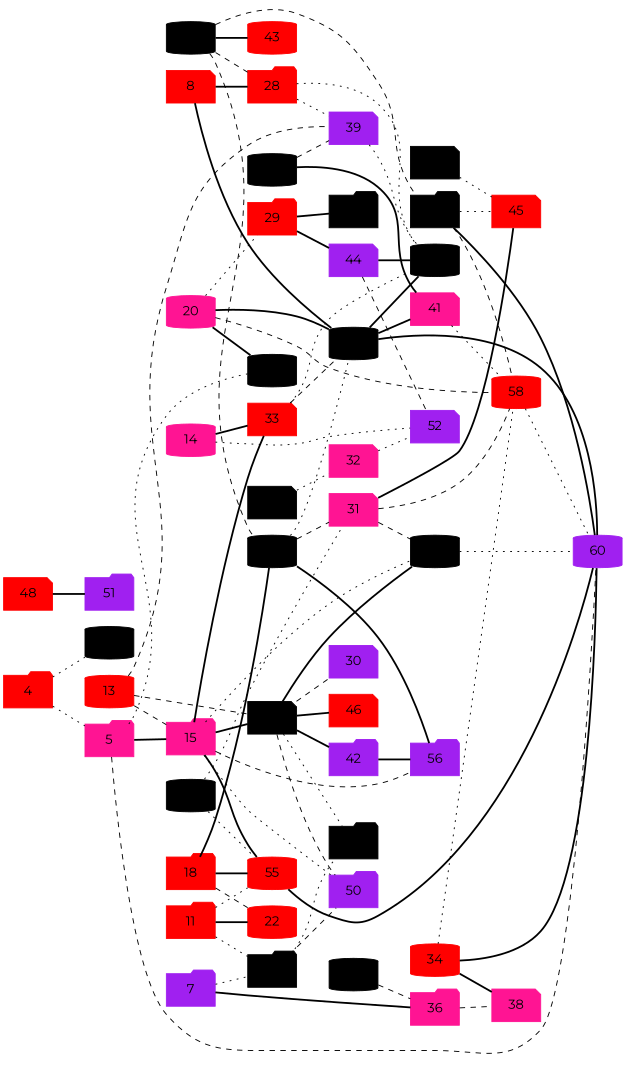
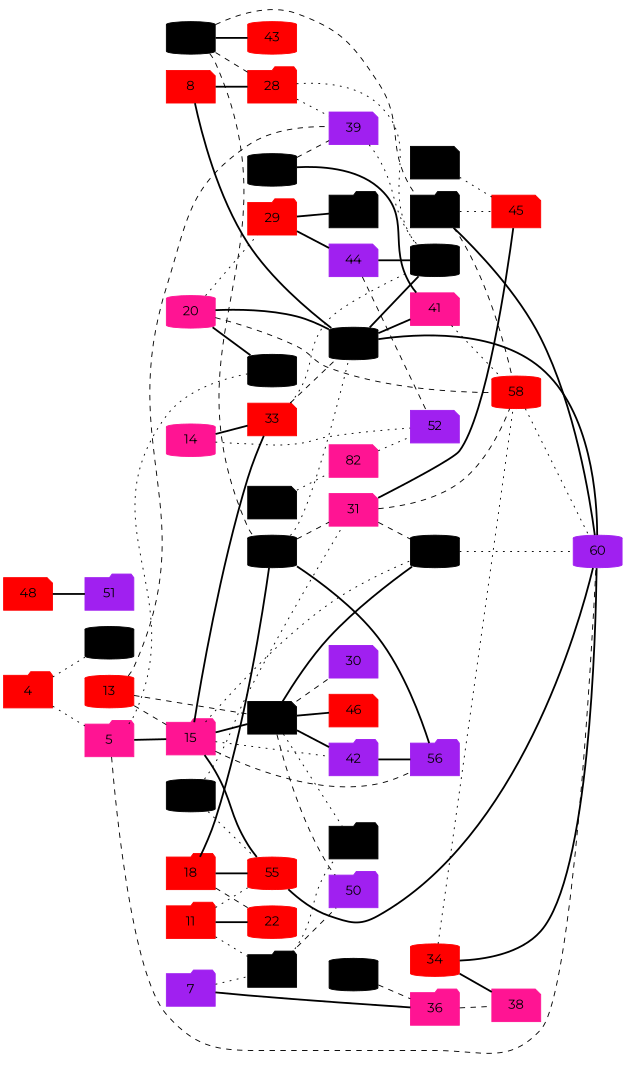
node "32": label "32" -> "82"
edge "15" -- "50": now "15" -- "42"
